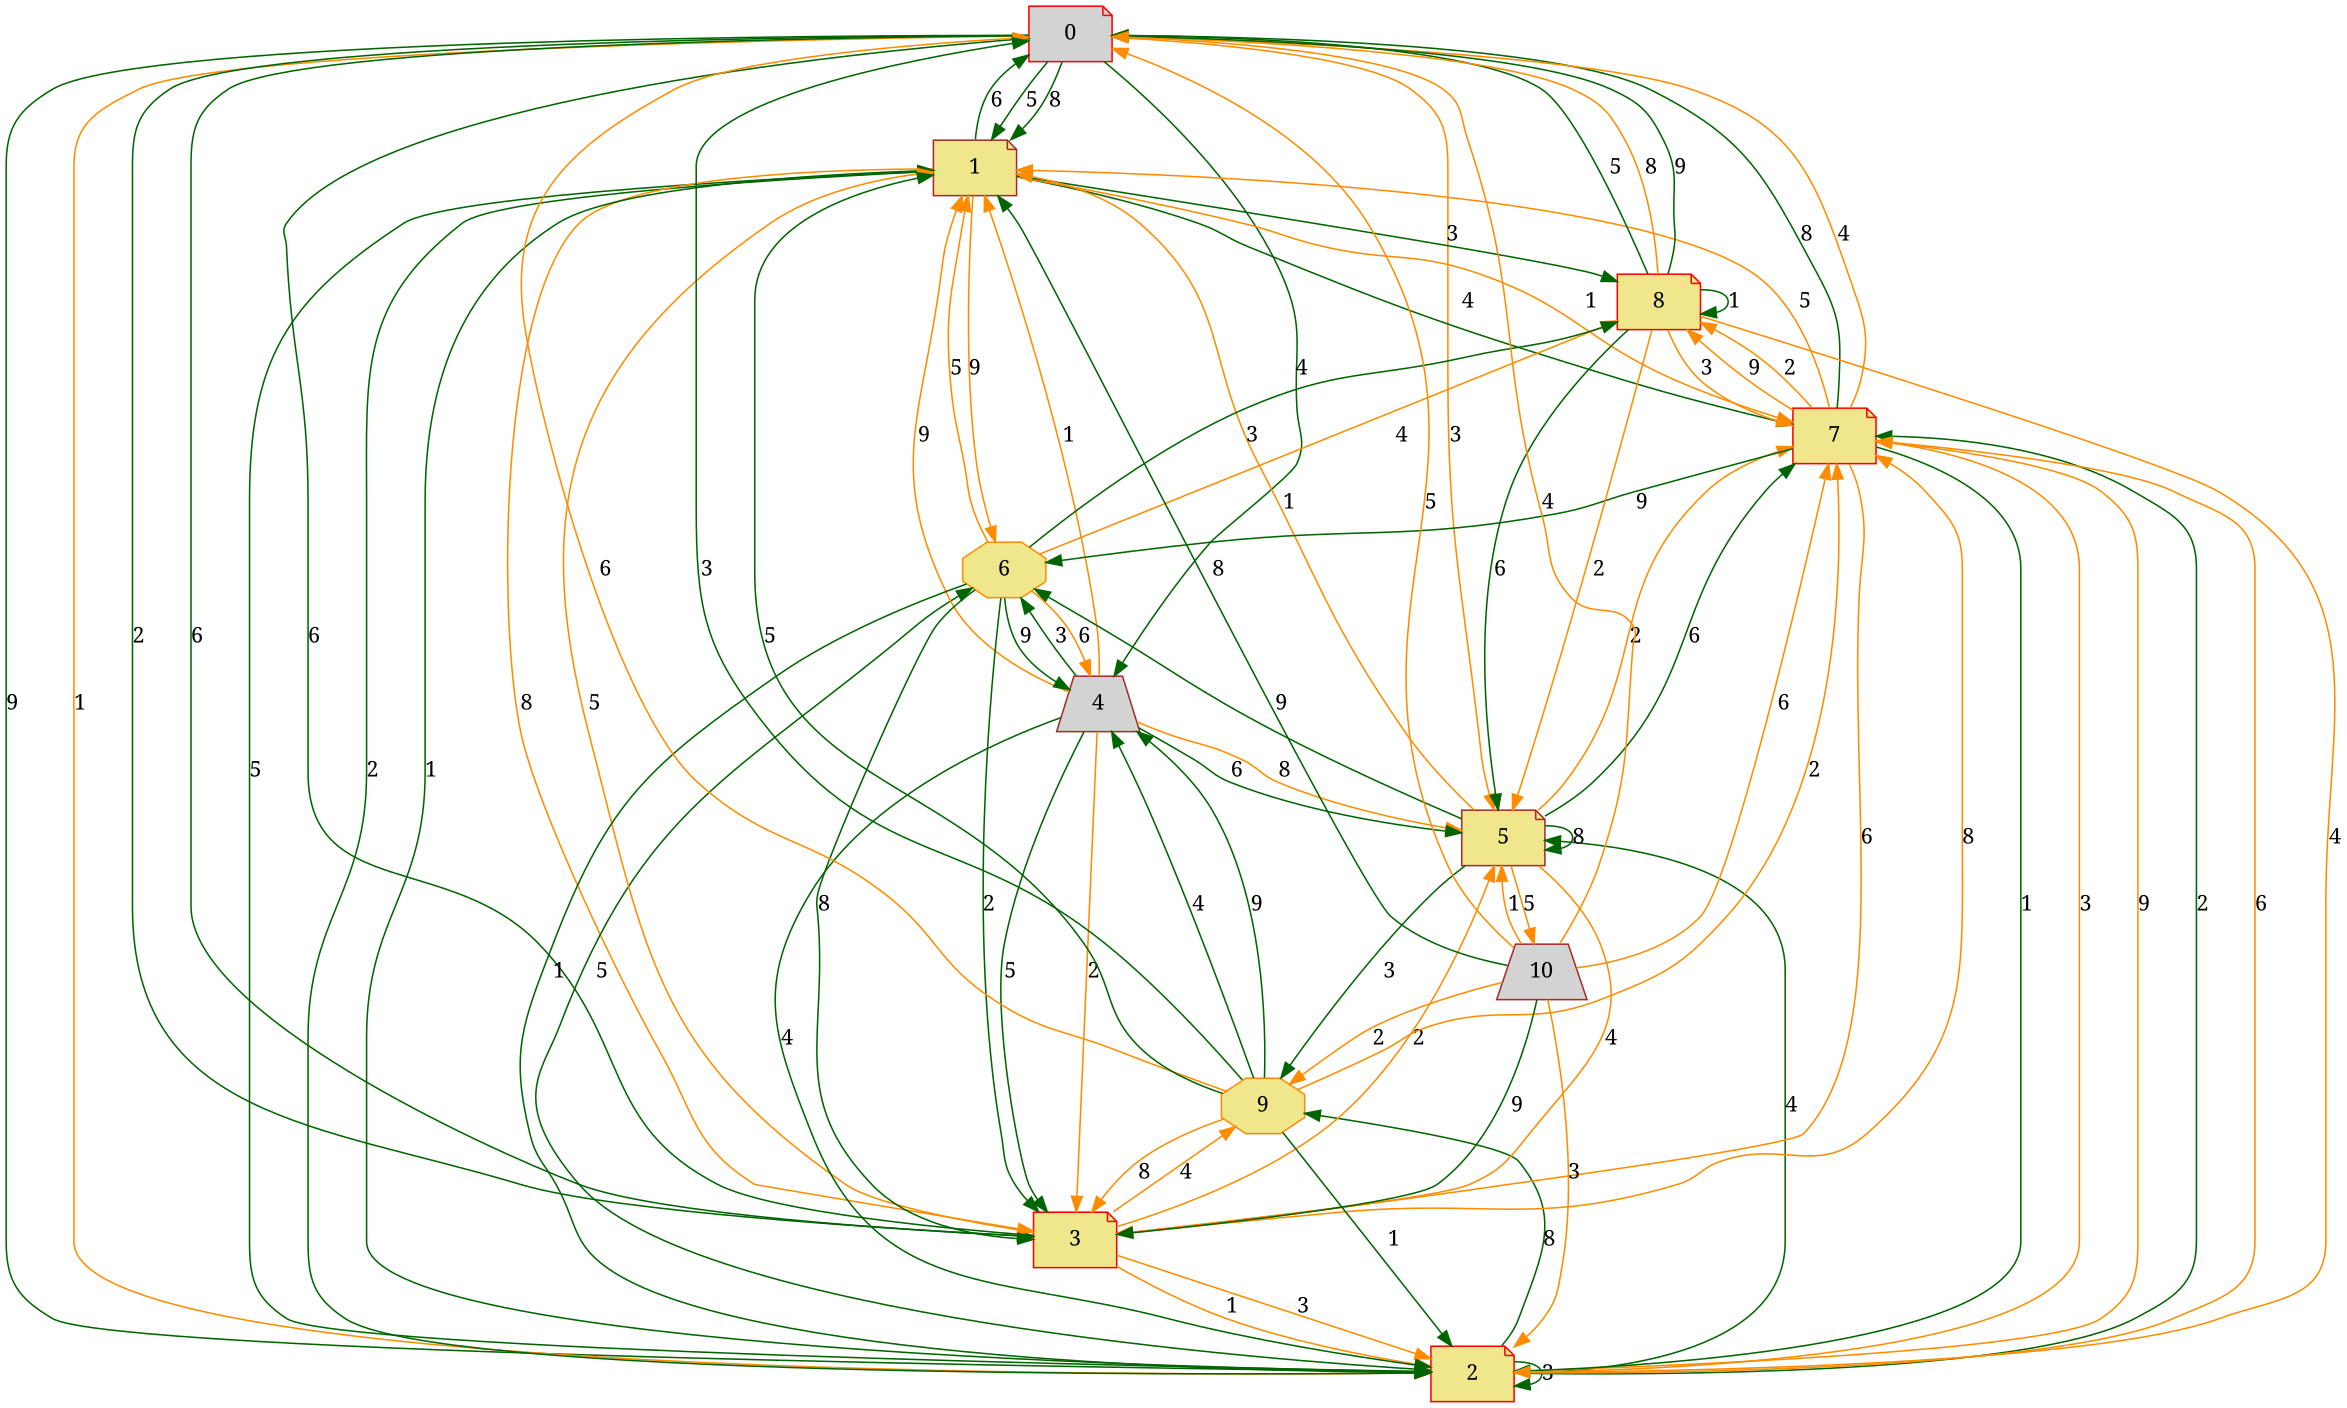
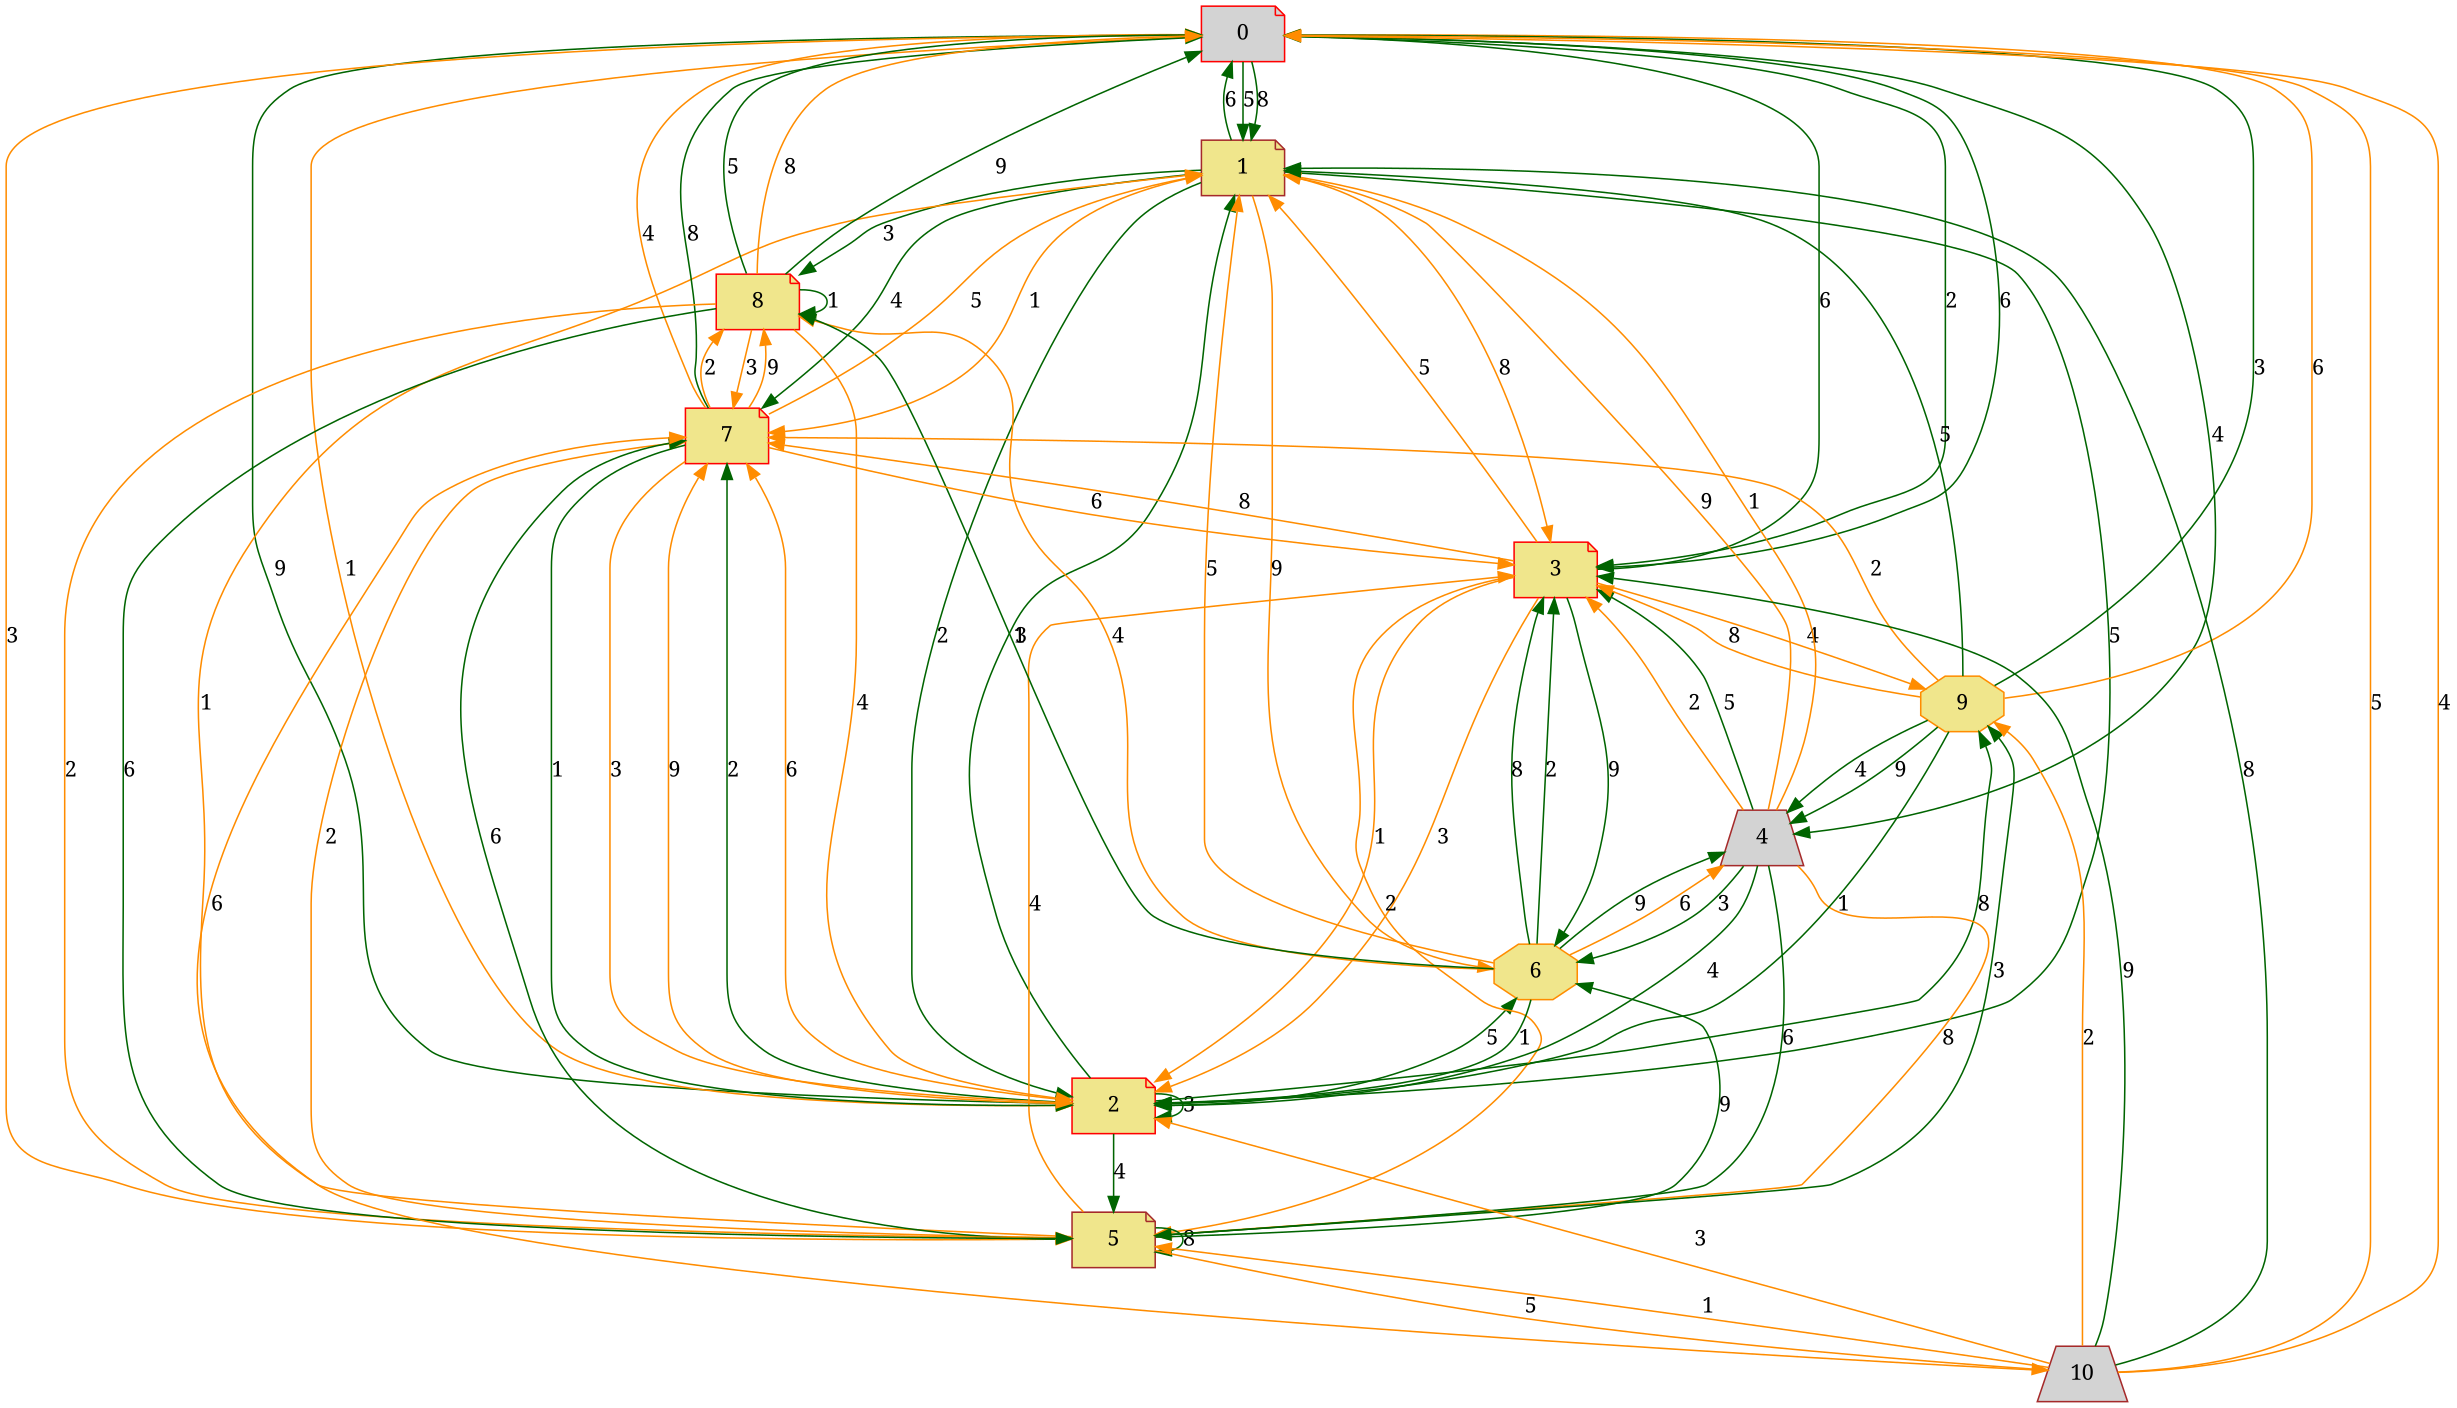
edge "7" -> "6": now "3" -> "6"
